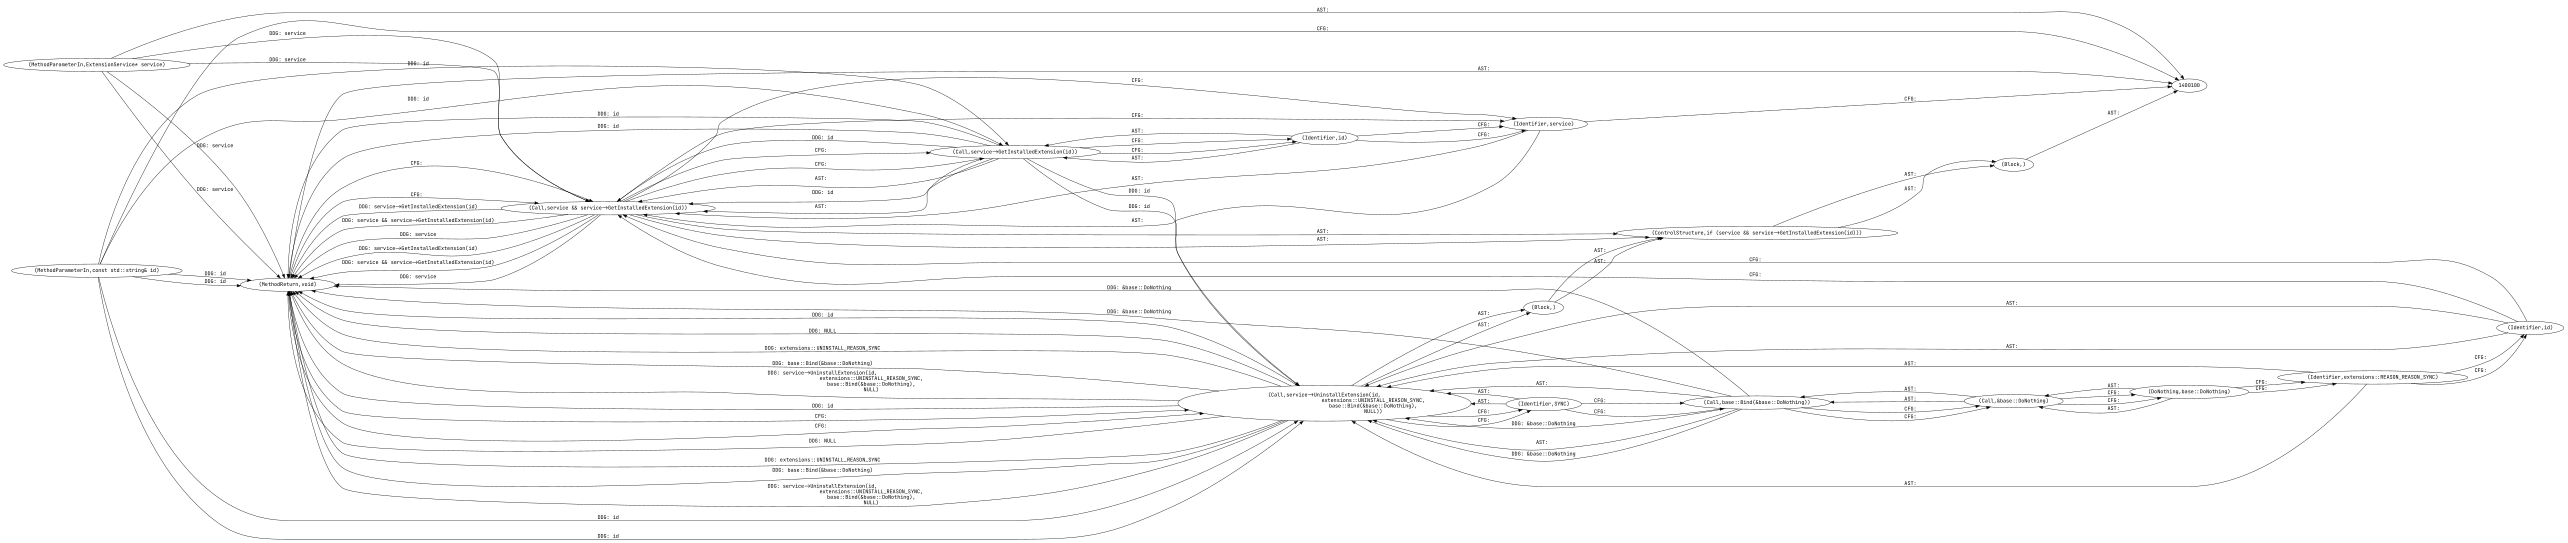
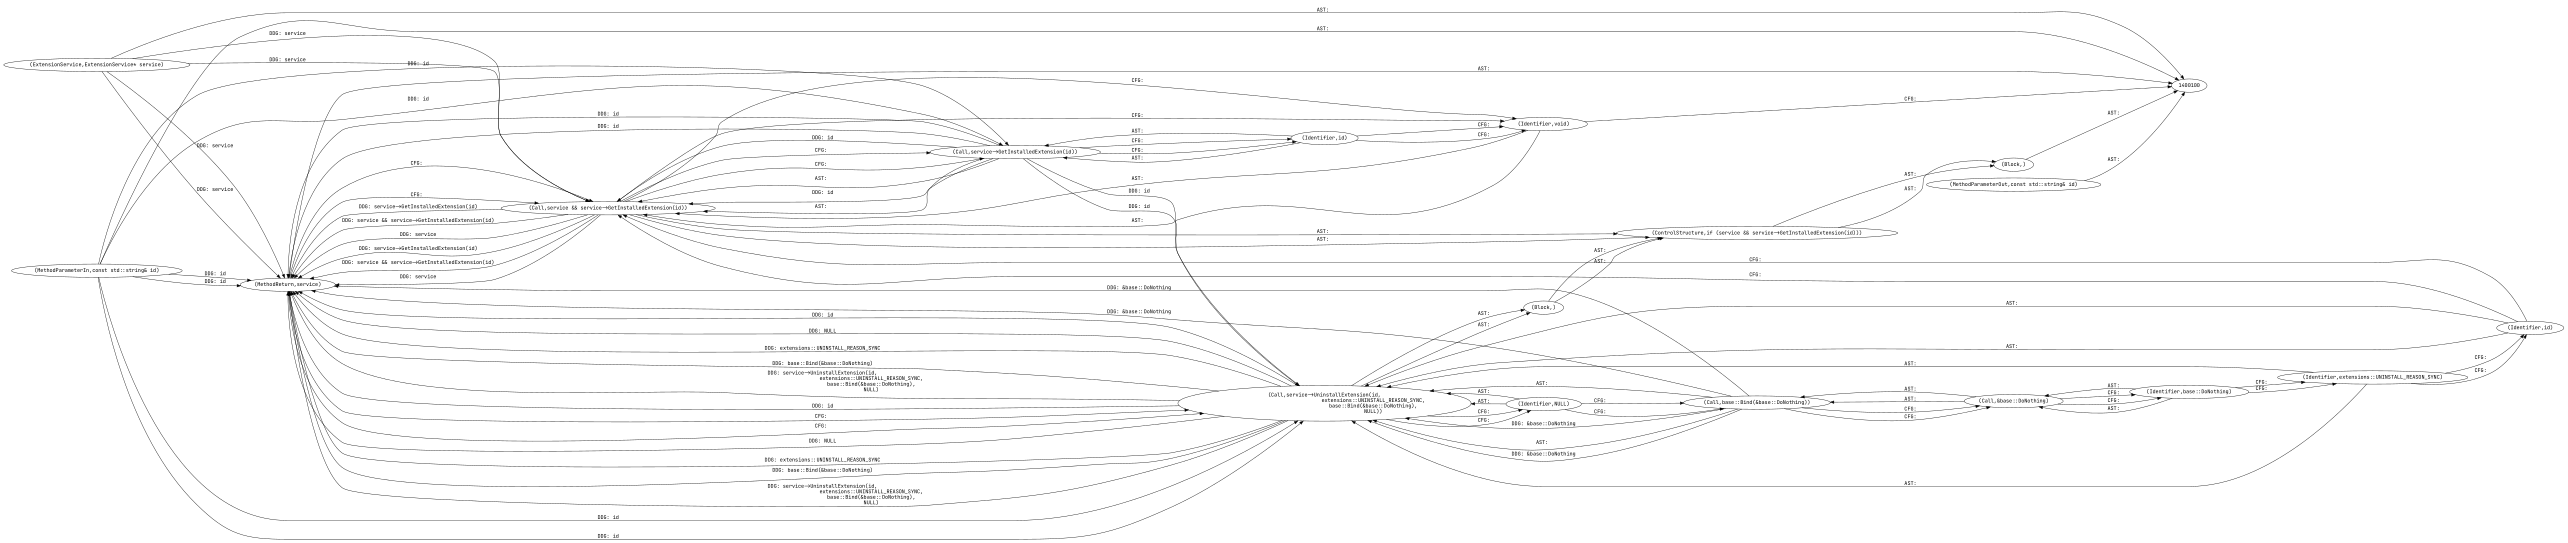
edge "(MethodParameterIn,const std::string& id)" -> "1400100": label "CFG: " -> "AST: "
node "(MethodParameterIn,ExtensionService* service)": label "(MethodParameterIn,ExtensionService* service)" -> "(ExtensionService,ExtensionService* service)"
node "(Identifier,service)": label "(Identifier,service)" -> "(Identifier,void)"
node "(MethodParameterOut,const std::string& id)": added
node "(MethodReturn,void)": label "(MethodReturn,void)" -> "(MethodReturn,service)"
node "(Identifier,extensions::REASON_REASON_SYNC)": label "(Identifier,extensions::REASON_REASON_SYNC)" -> "(Identifier,extensions::UNINSTALL_REASON_SYNC)"
node "(DoNothing,base::DoNothing)": label "(DoNothing,base::DoNothing)" -> "(Identifier,base::DoNothing)"
node "(Identifier,SYNC)": label "(Identifier,SYNC)" -> "(Identifier,NULL)"
